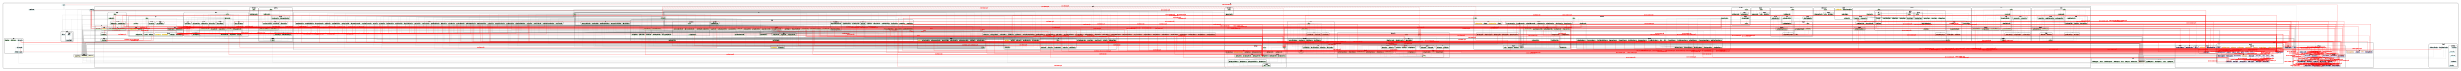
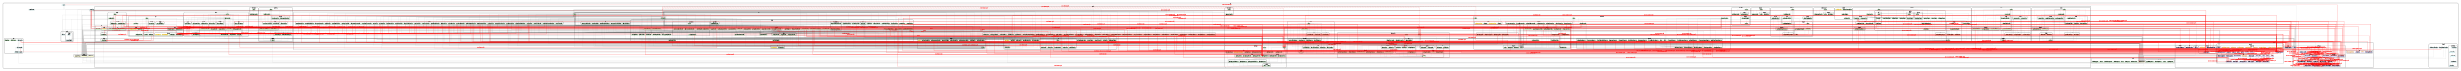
node "agent-framework-adapter.ts": removed
edge "feature-flag.service.js" -> "product-review.service.ts": reversed
